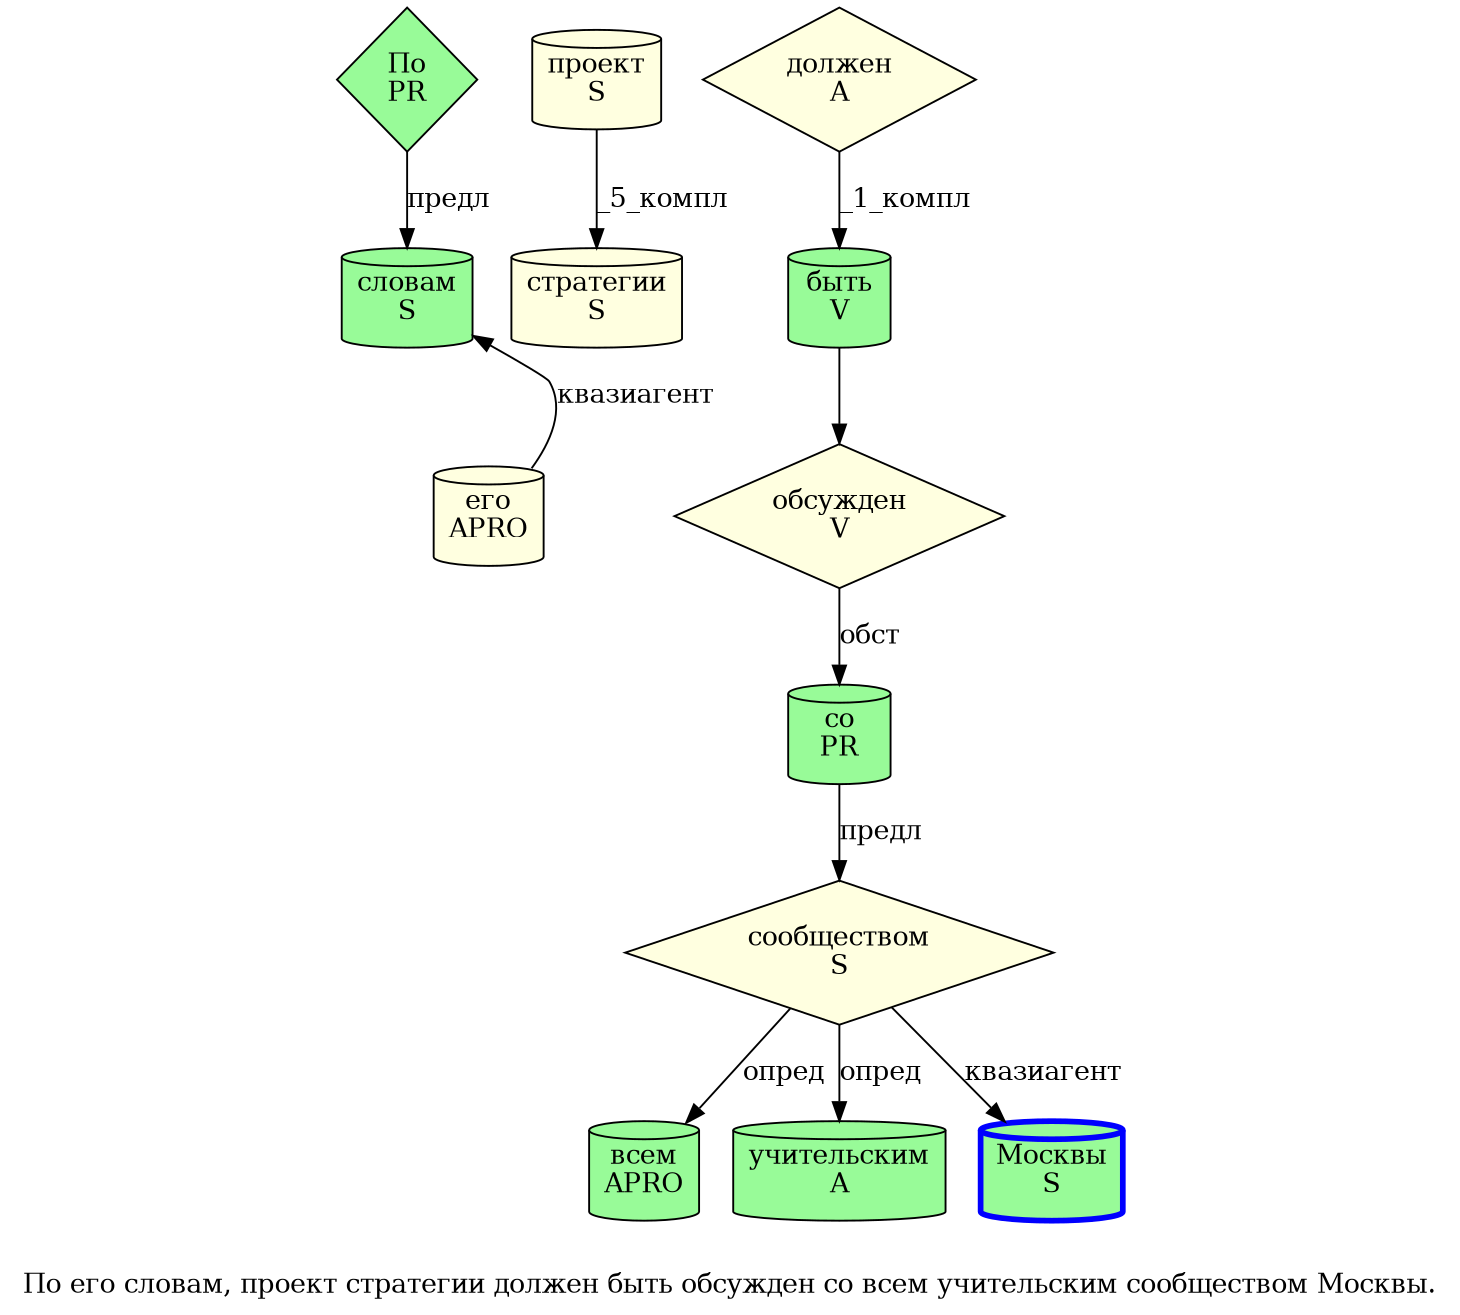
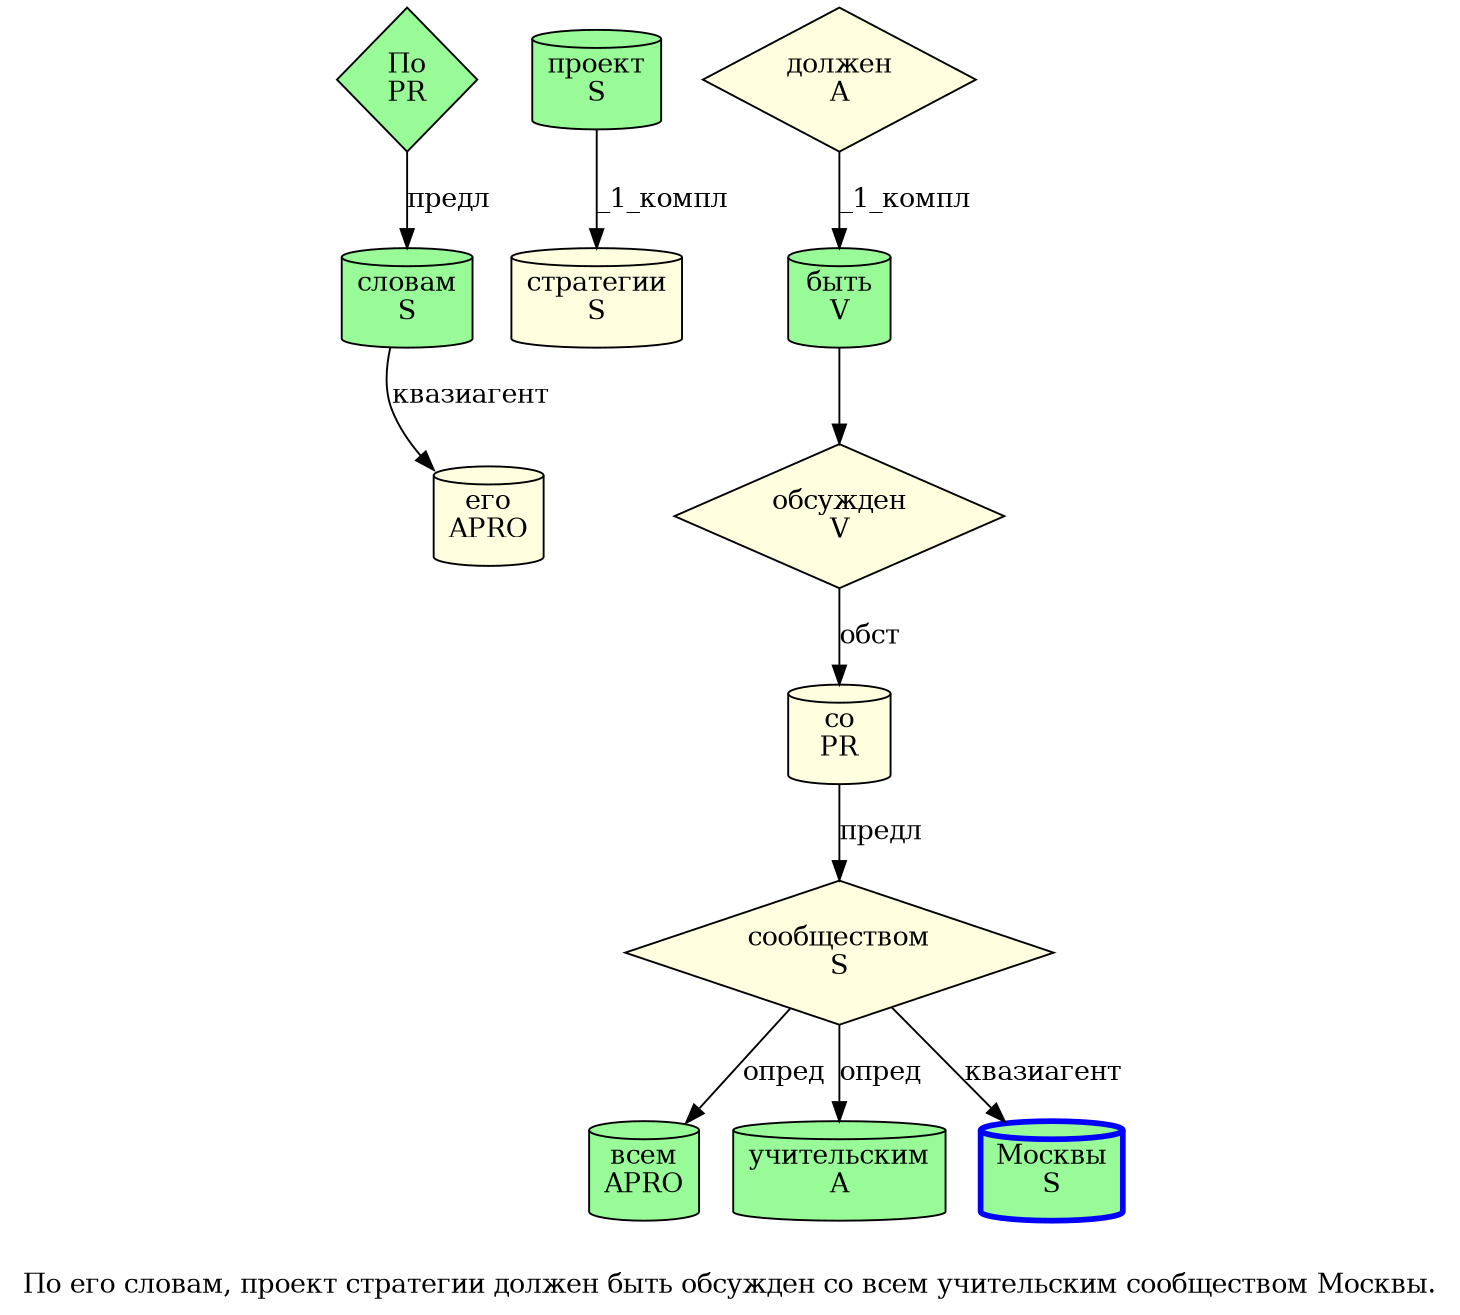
node "проект S": fillcolor lightyellow -> palegreen
edge "проект S" -> "стратегии S": label "_5_компл" -> "_1_компл"
edge "его APRO" -> "словам S": reversed
node "со PR": fillcolor palegreen -> lightyellow
